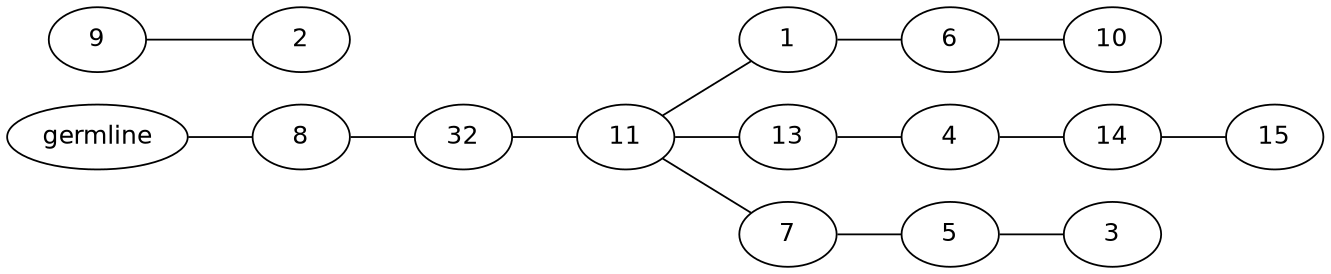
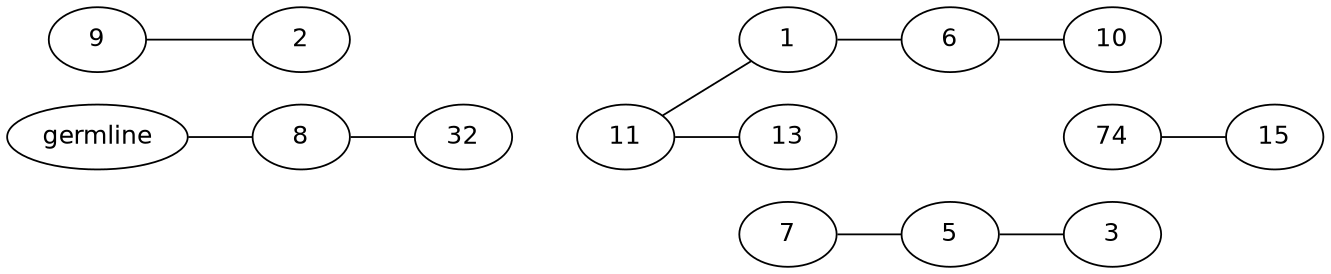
edge "32" -- "11": removed
node "4": removed
node "14": label "14" -> "74"
edge "11" -- "7": removed
